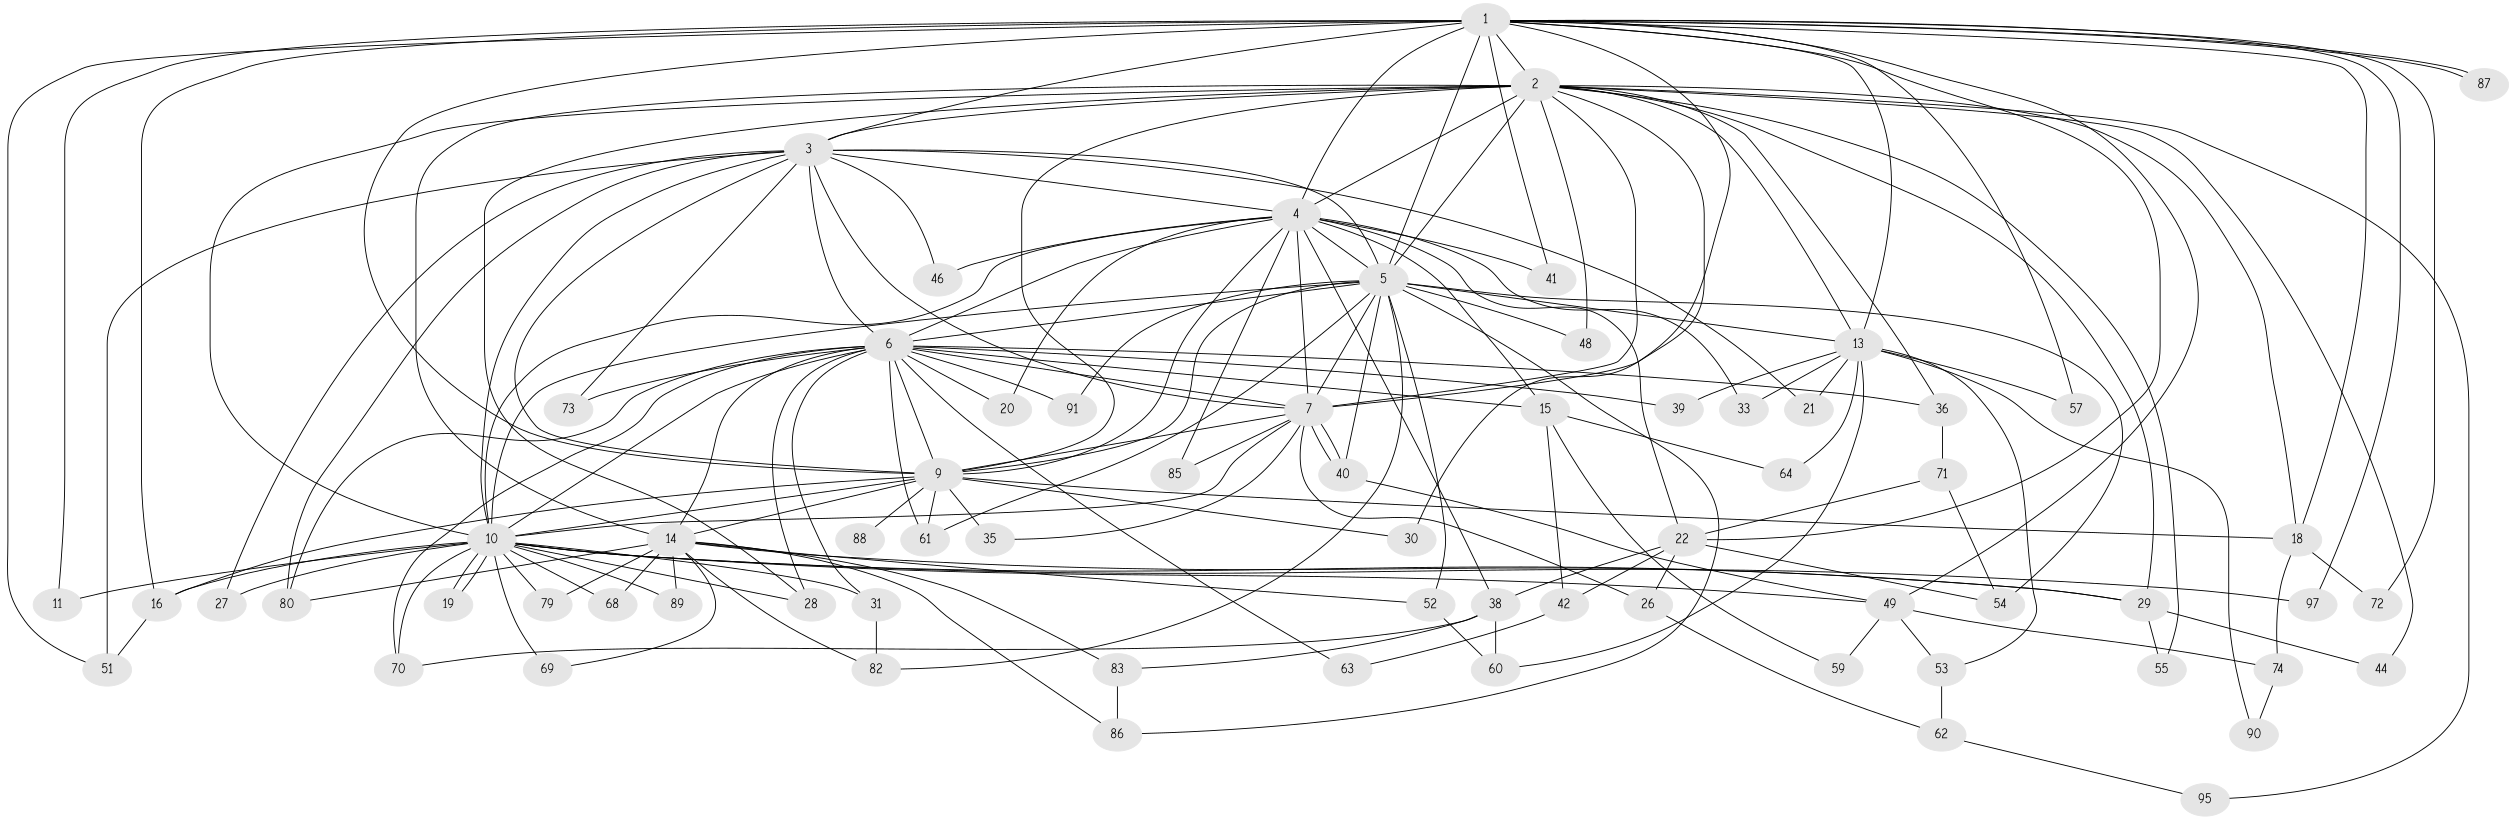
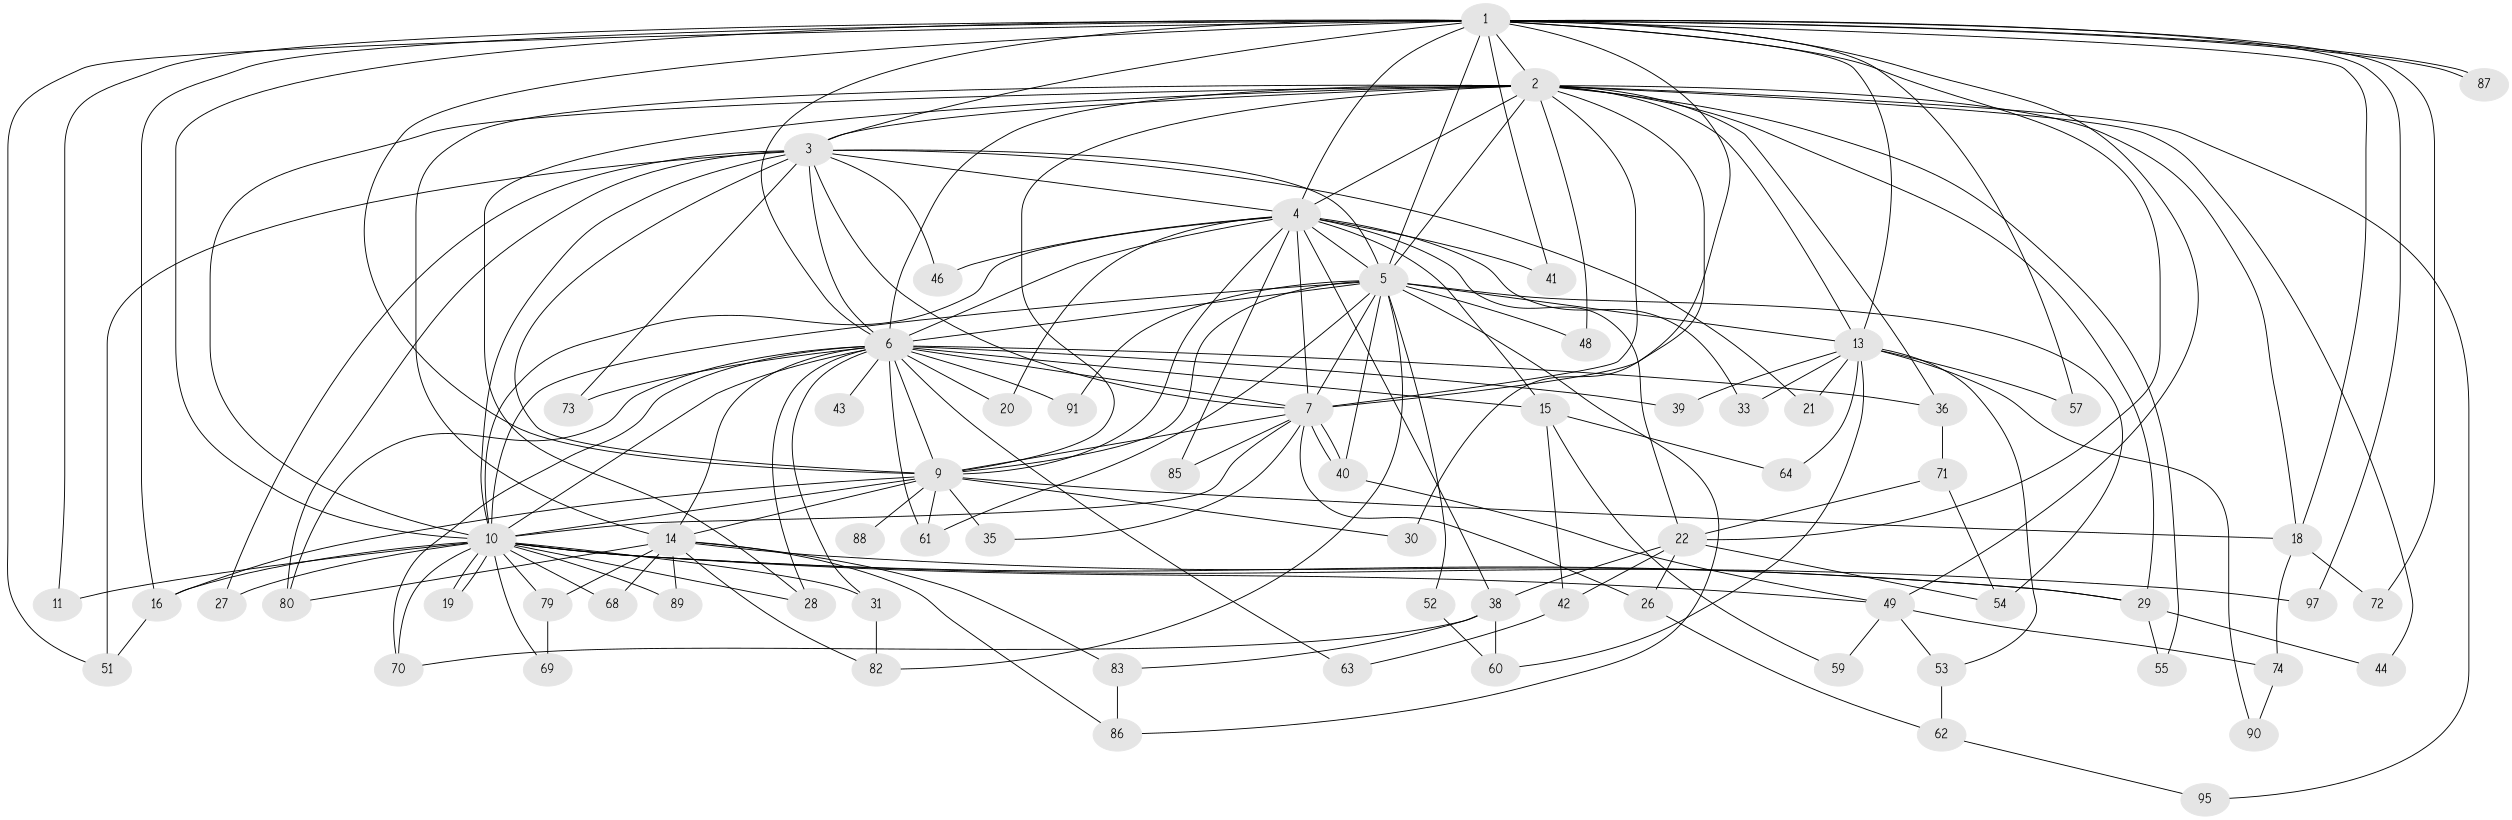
edge "1" -- "6": added
edge "1" -- "10": added
edge "2" -- "6": added
node "43": added
edge "14" -- "52": removed
edge "14" -- "69": now "79" -- "69"
